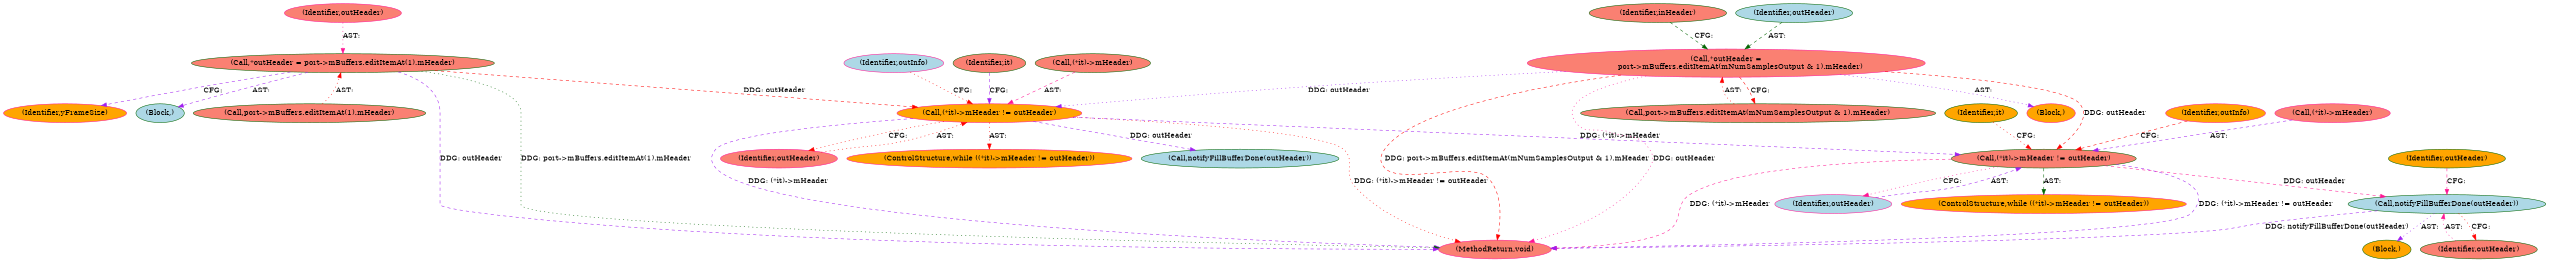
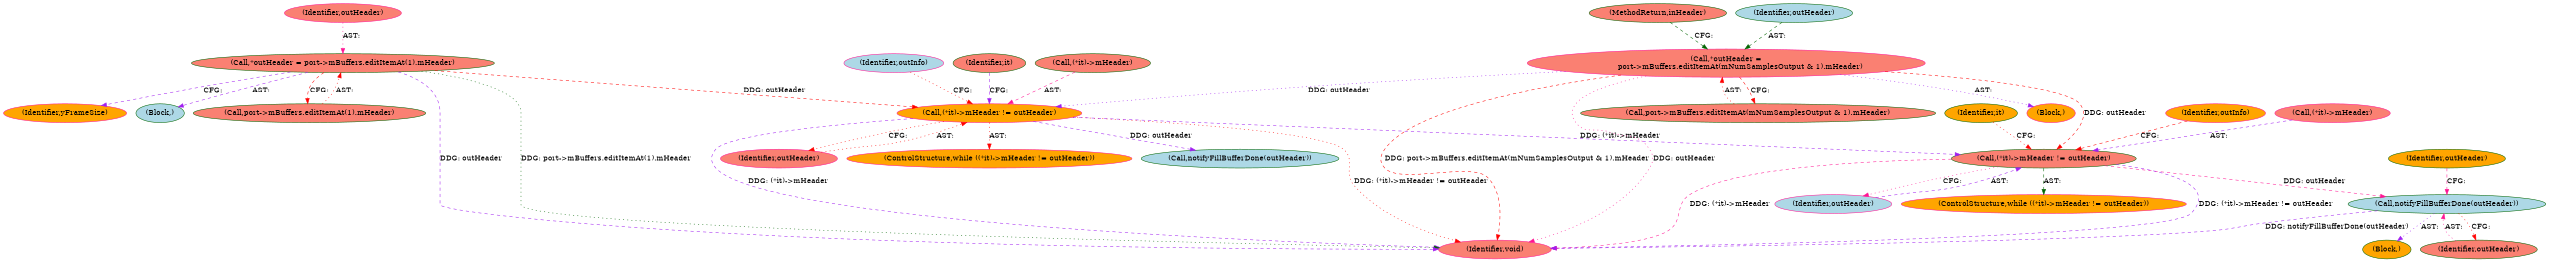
node "(Identifier,inHeader)": label "(Identifier,inHeader)" -> "(MethodReturn,inHeader)"
edge "(Call,*outHeader = port->mBuffers.editItemAt(1).mHeader)" -> "(Call,port->mBuffers.editItemAt(1).mHeader)": added, label "CFG:"
node "(MethodReturn,void)": label "(MethodReturn,void)" -> "(Identifier,void)"
